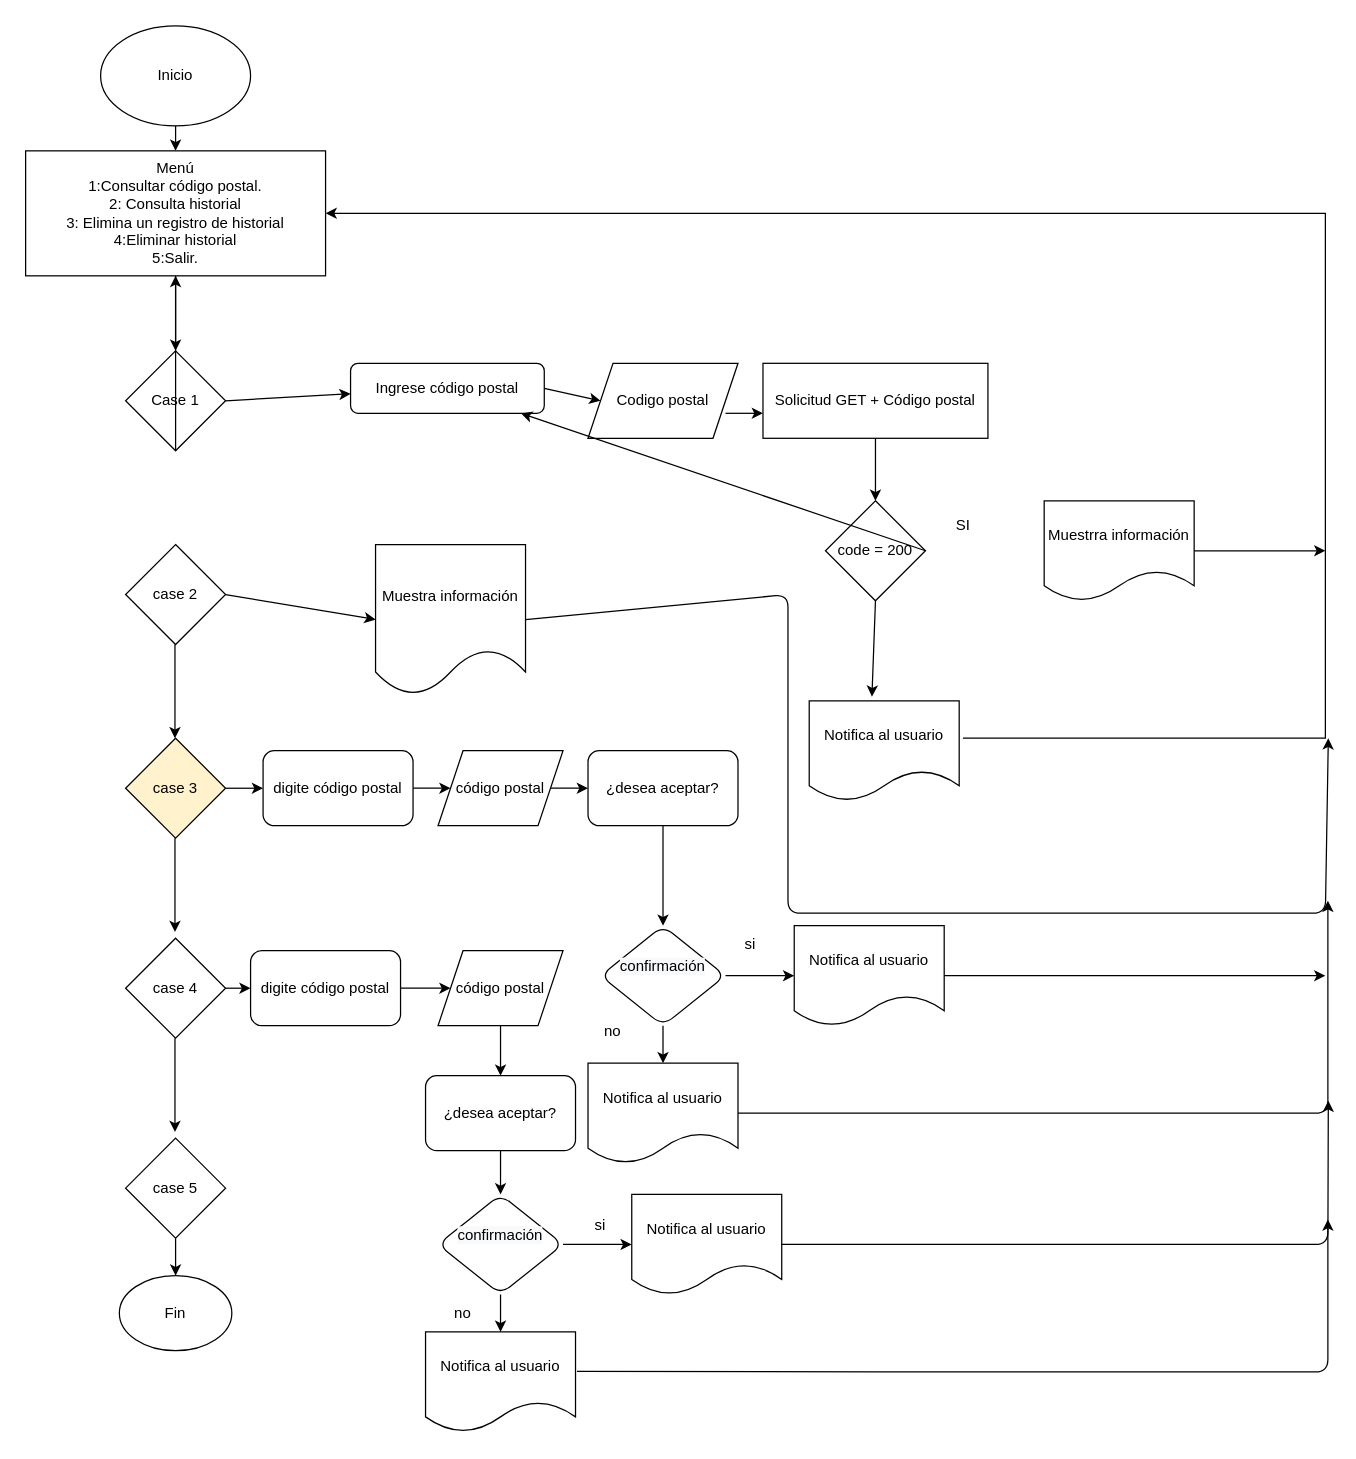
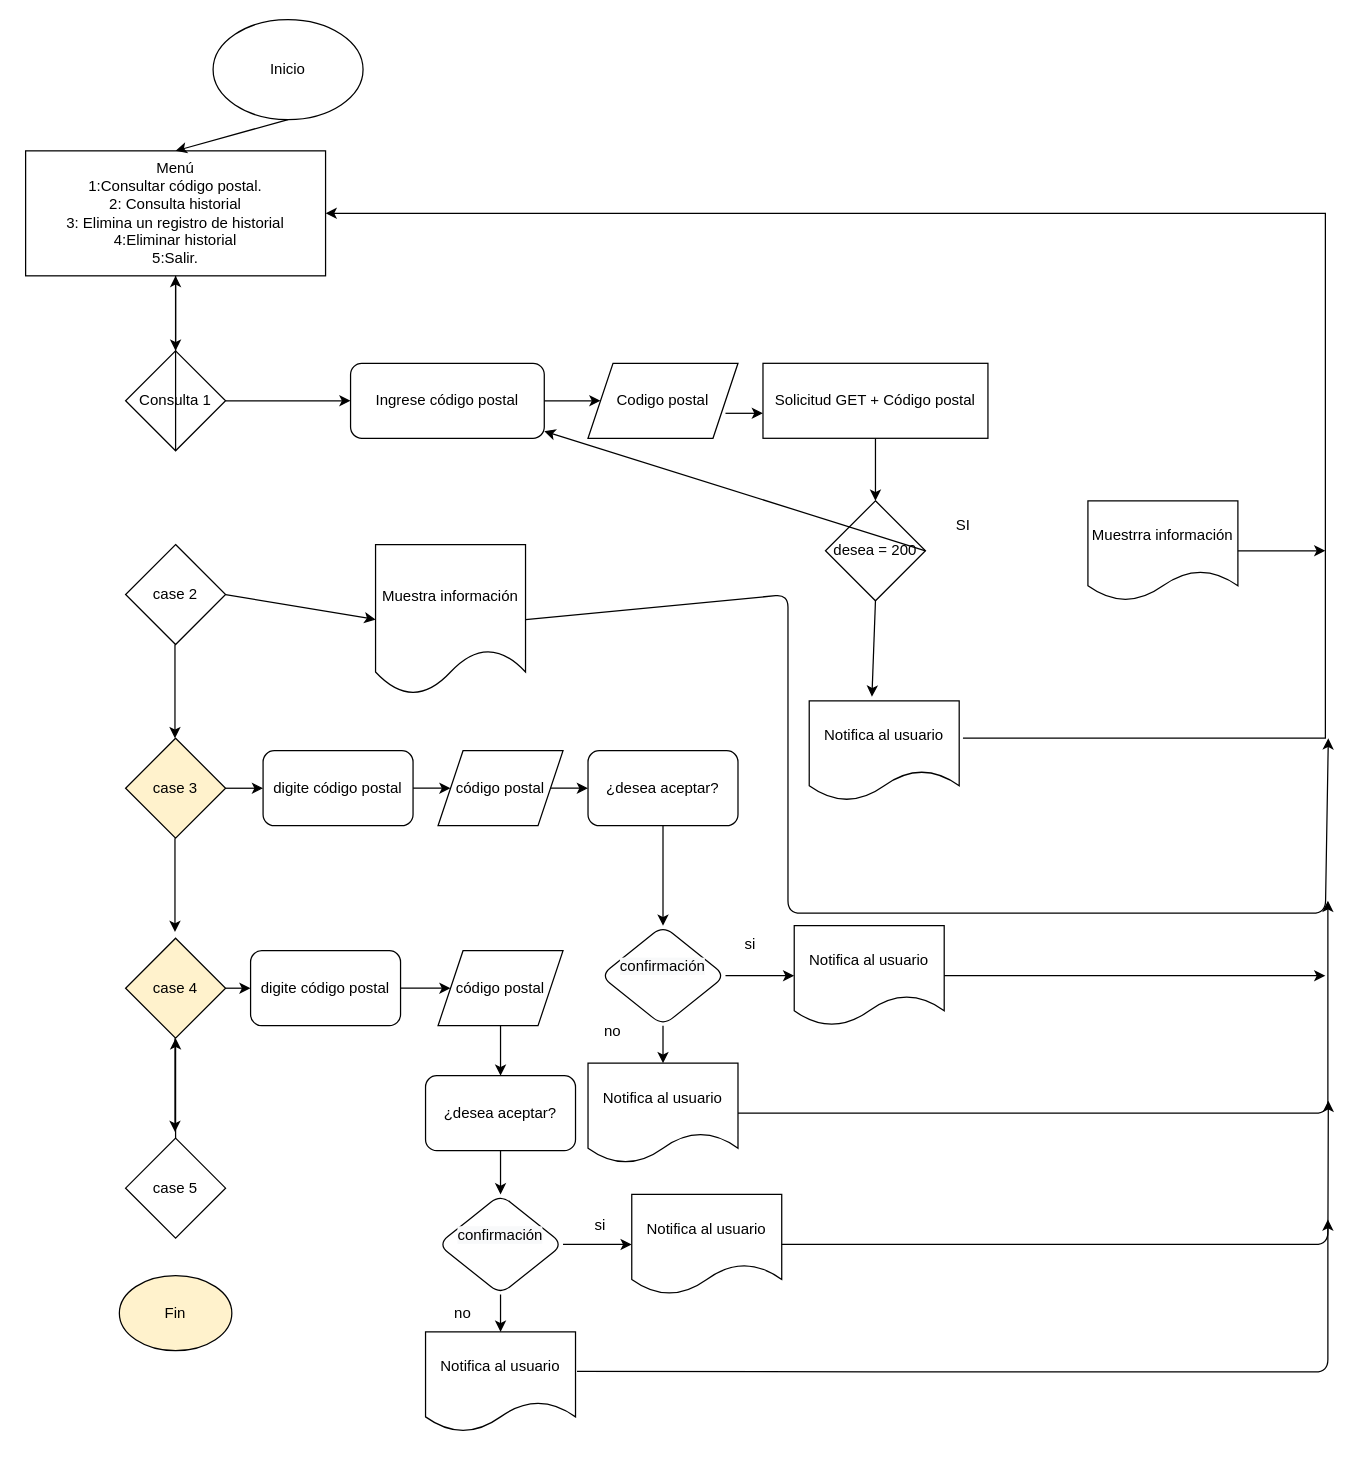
node "Inicio": moved (176, 76) -> (288, 69)
node "Ingrese código postal": size 194x50 -> 194x75
node "Case 1": label "Case 1" -> "Consulta 1"
node "code = 200": label "code = 200" -> "desea = 200"
node "Muestrra información": moved (1119, 551) -> (1163, 551)
node "case 4": fillcolor #ffffff -> #fff2cc
edge "case 5" -> "Fin": now "case 5" -> "case 4"
node "Fin": fillcolor #ffffff -> #fff2cc
